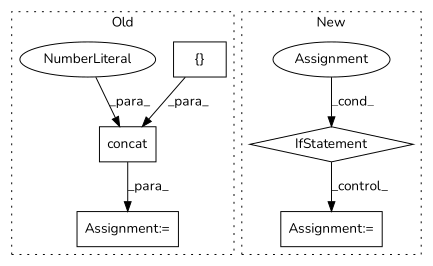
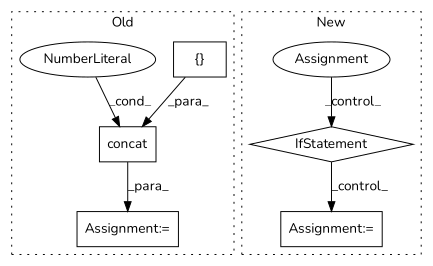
edge "NumberLiteral" -> "concat": label "_para_" -> "_cond_"
edge "Assignment" -> "IfStatement": label "_cond_" -> "_control_"
